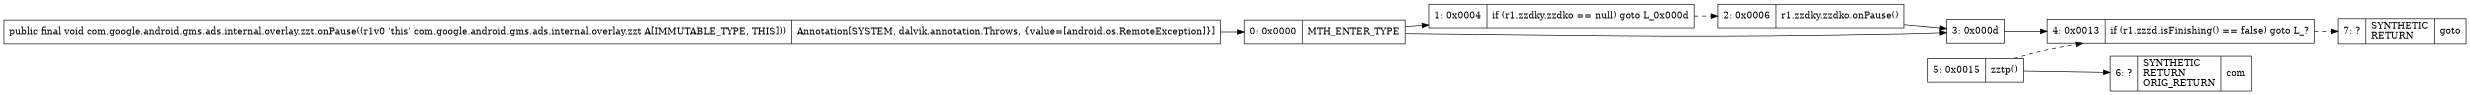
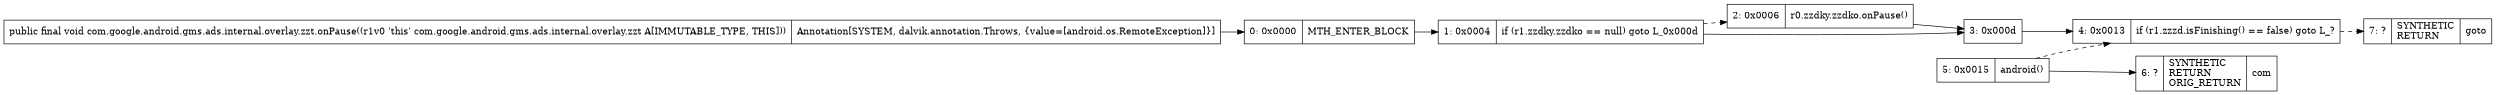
node "2: 0x0006": text "r1.zzdky.zzdko.onPause()" -> "r0.zzdky.zzdko.onPause()"
node "0: 0x0000": text "MTH_ENTER_TYPE" -> "MTH_ENTER_BLOCK"
edge "0: 0x0000" -> "3: 0x000d": now "1: 0x0004" -> "3: 0x000d"
node "5: 0x0015": text "zztp()" -> "android()"
